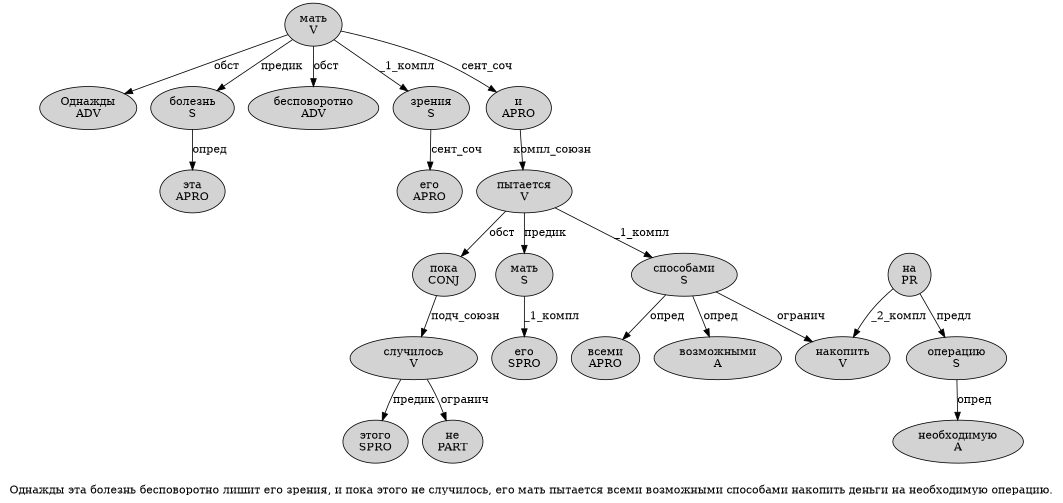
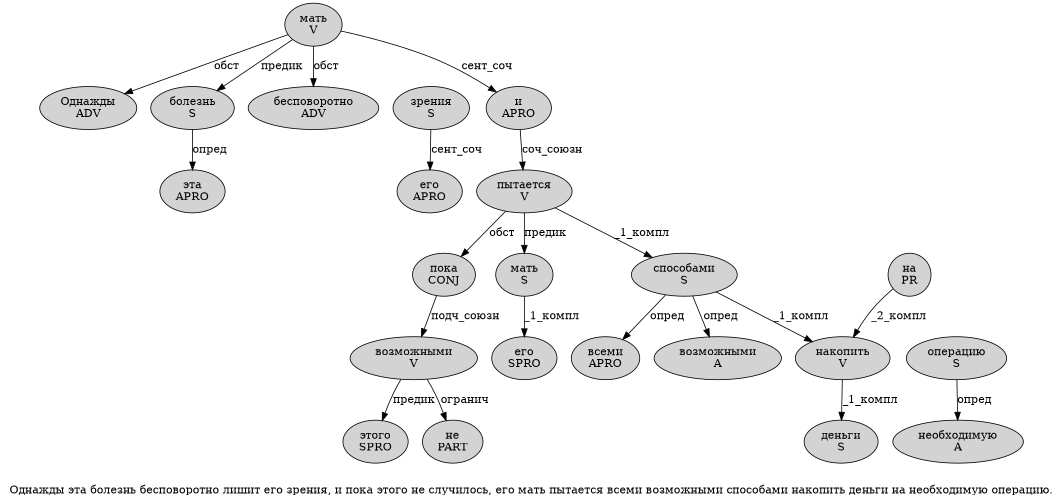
edge "мать V" -> "зрения S": removed, label "_1_компл"
edge "и APRO" -> "пытается V": label "компл_союзн" -> "соч_союзн"
edge "на PR" -> "операцию S": removed, label "предл"
edge "способами S" -> "накопить V": label "огранич" -> "_1_компл"
node "случилось V": label "случилось V" -> "возможными V"
node "деньги S": added
